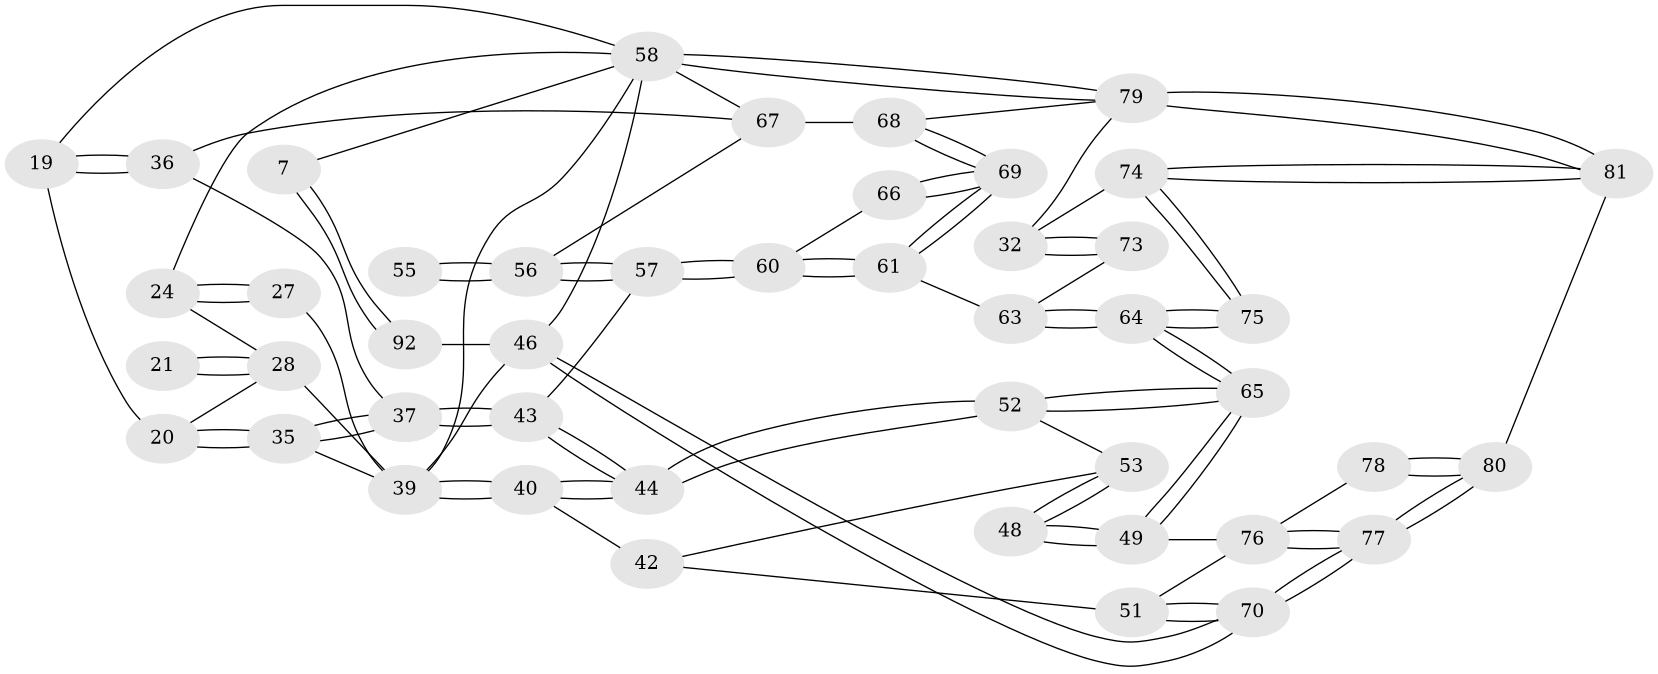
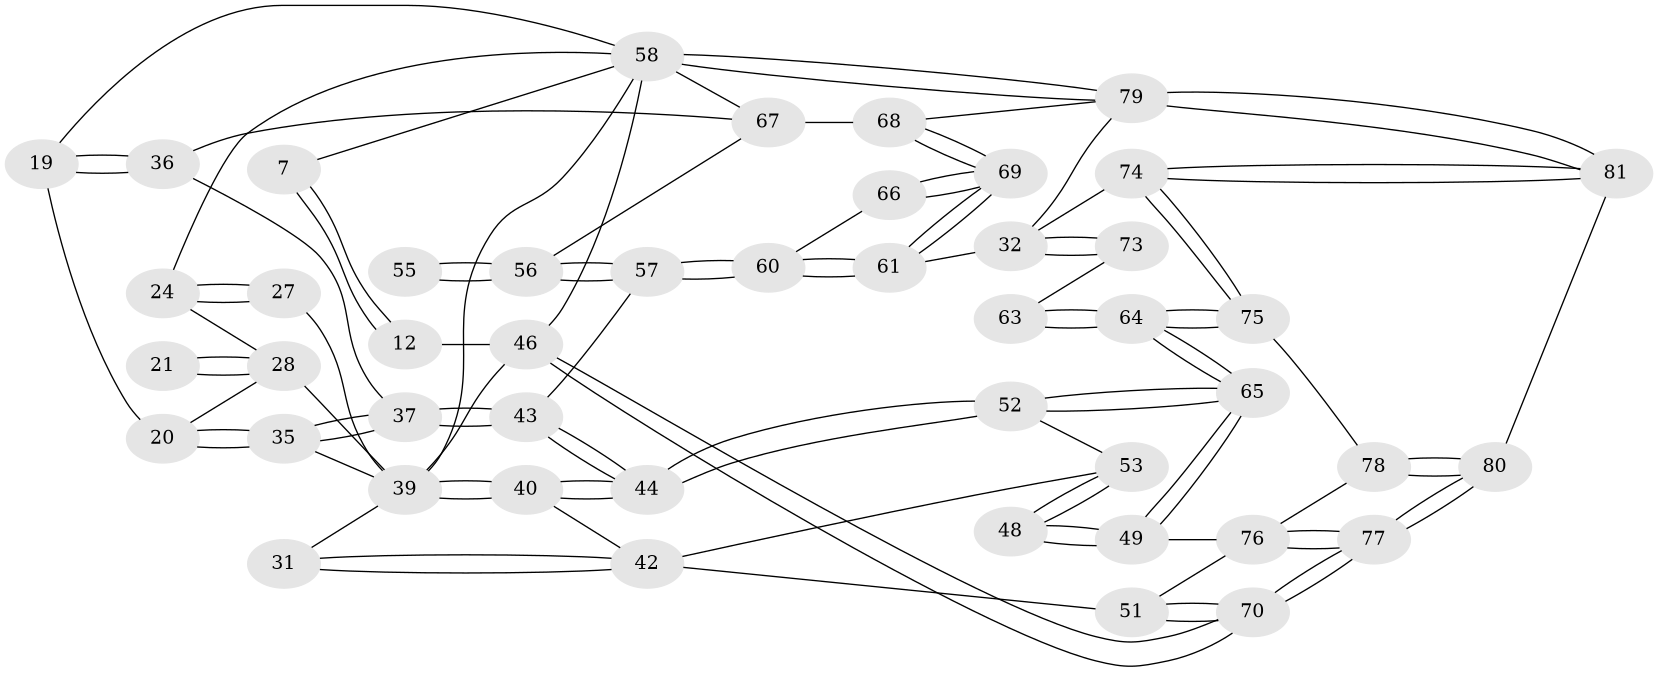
edge "61" -- "63": now "61" -- "32"
node "92": label "92" -> "12"
edge "75" -- "78": added
node "31": added
